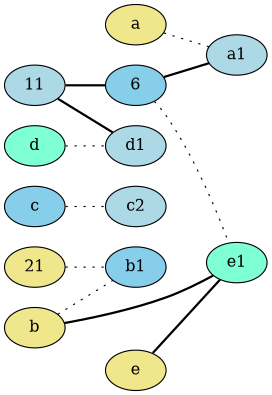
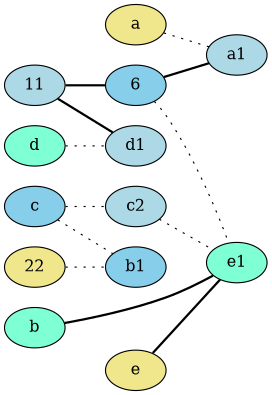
edge "c2" -- "e1": added
node "21": label "21" -> "22"
edge "b1" -- "b": now "b1" -- "c"
node "b": fillcolor khaki -> aquamarine
